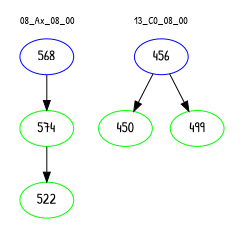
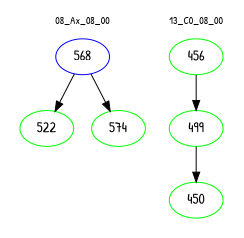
node "456": color blue -> green
edge "456" -> "450": now "499" -> "450"
edge "574" -> "522": now "568" -> "522"
